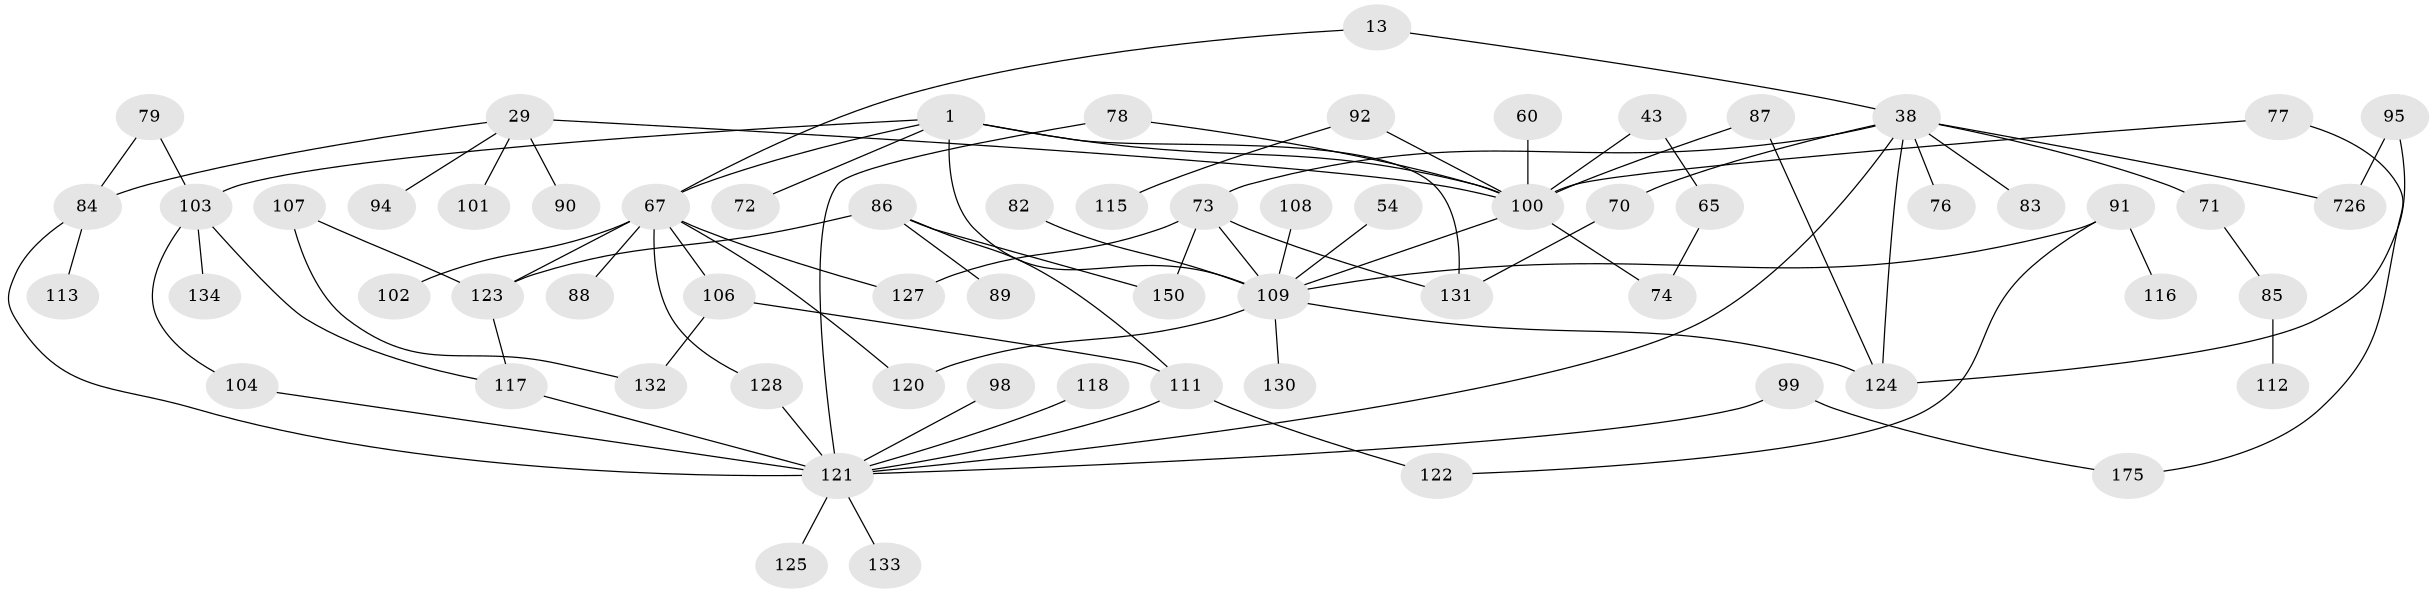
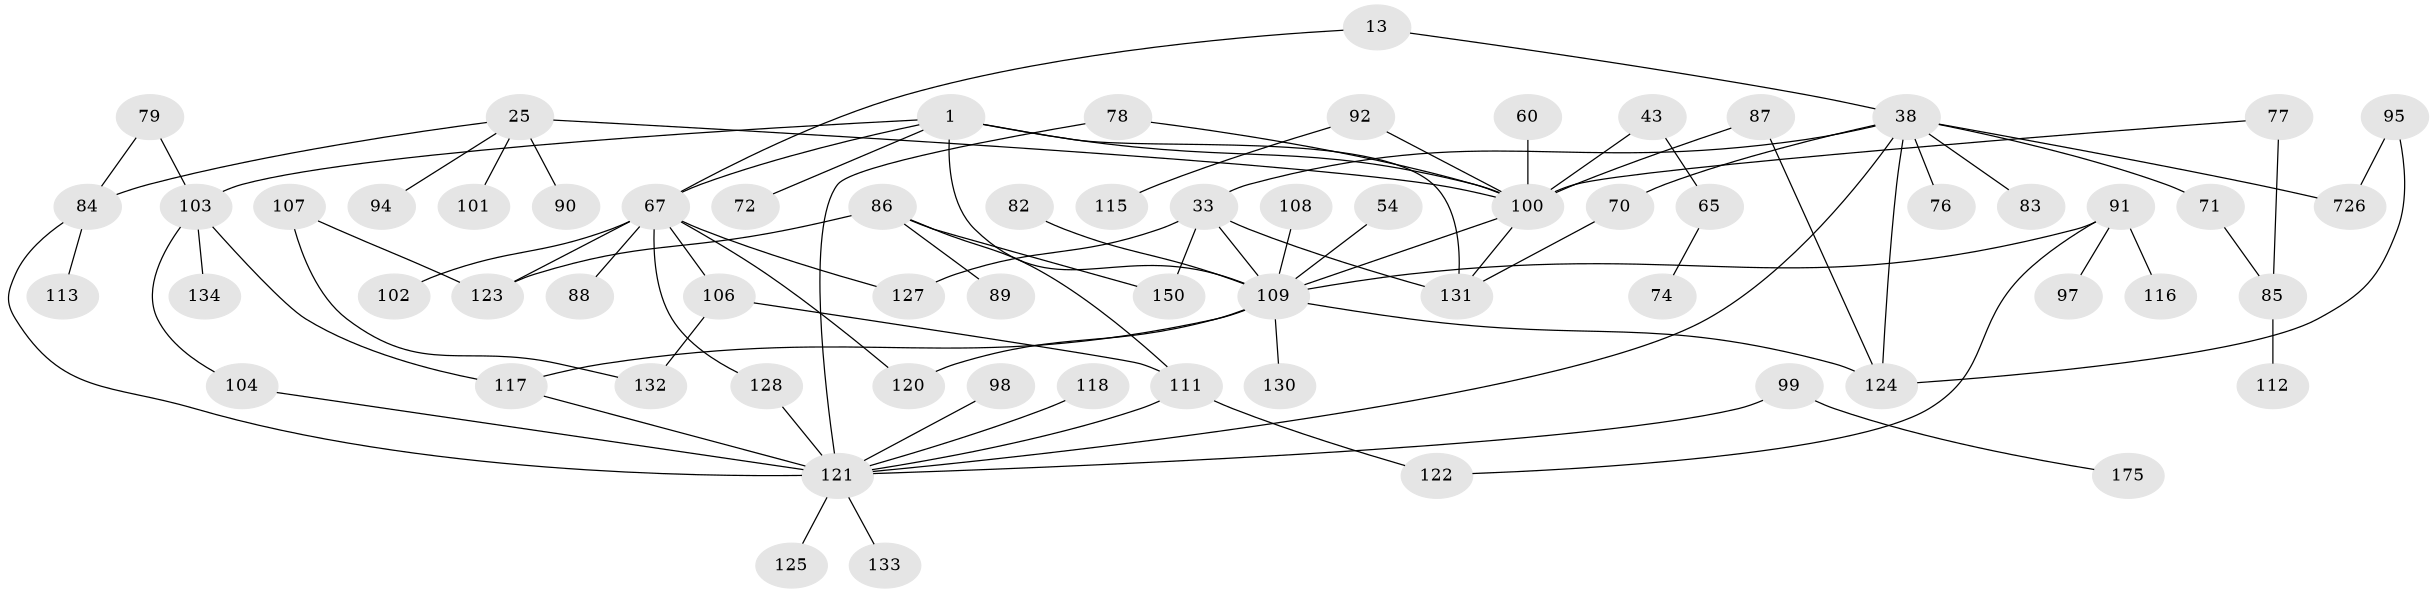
node "29": label "29" -> "25"
node "73": label "73" -> "33"
edge "100" -- "74": now "100" -- "131"
node "97": added
edge "77" -- "175": now "77" -- "85"
edge "123" -- "117": now "109" -- "117"
